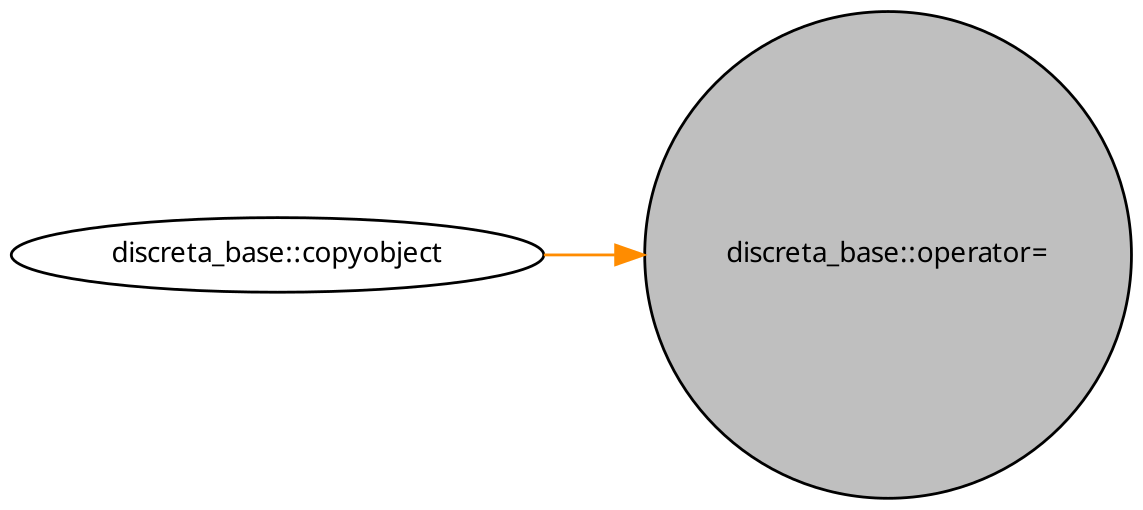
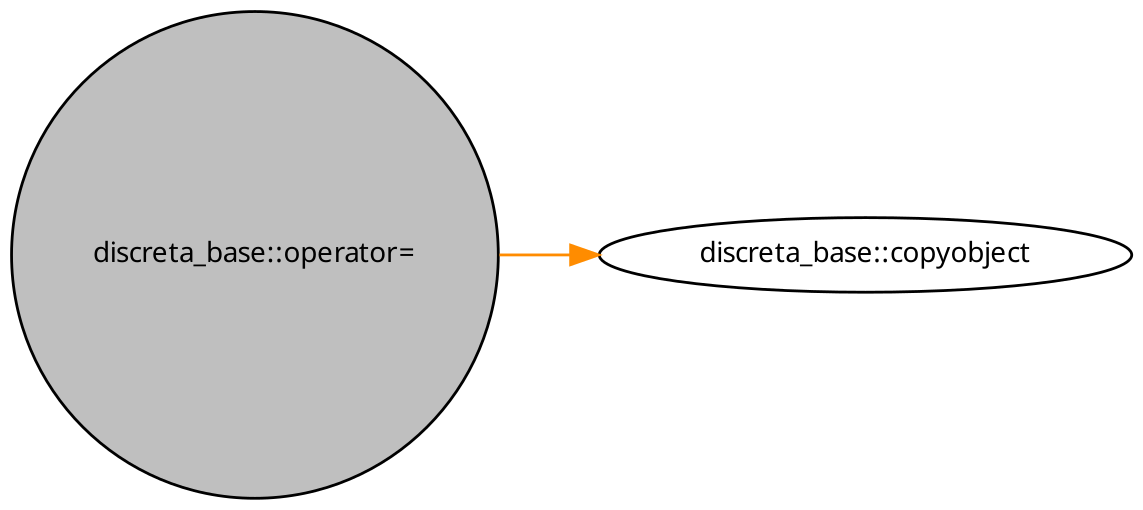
edge "discreta_base::copyobject" -> "discreta_base::operator=": reversed
